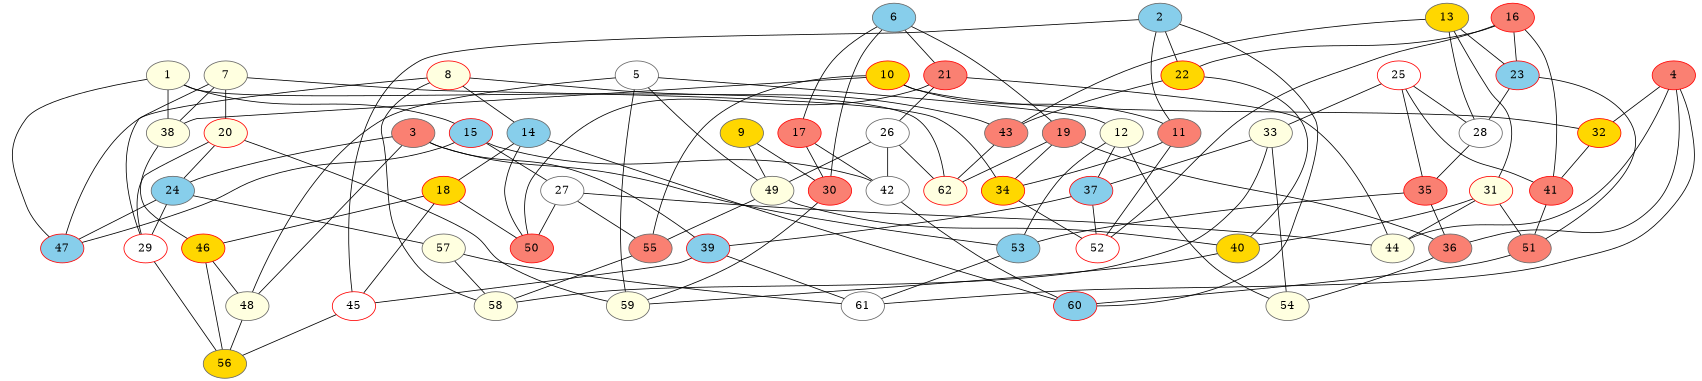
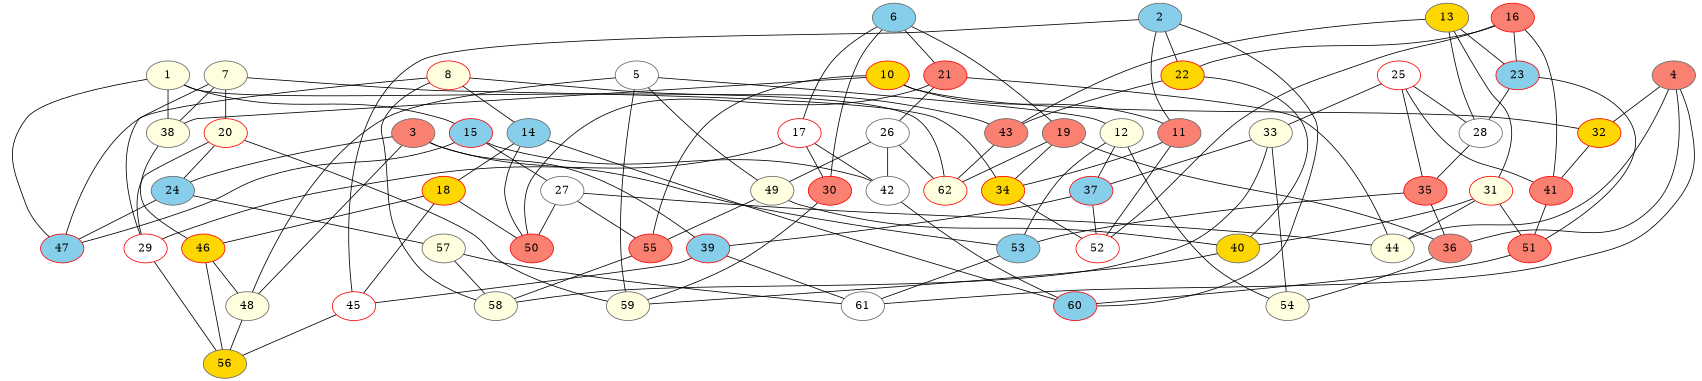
node "4": color red -> gray40
node "9": removed
node "17": fillcolor salmon -> white
edge "24" -- "29": now "17" -- "29"
node "55": color gray40 -> red
node "51": color gray40 -> red
